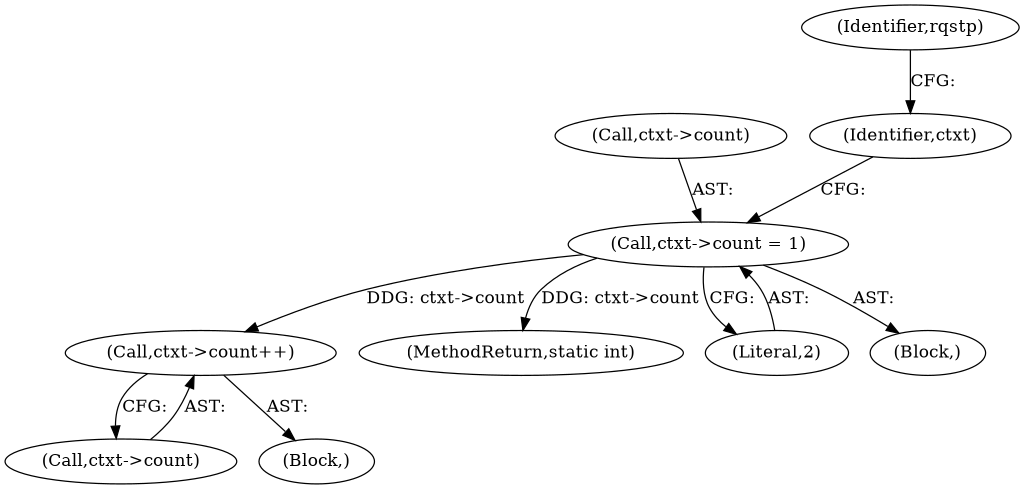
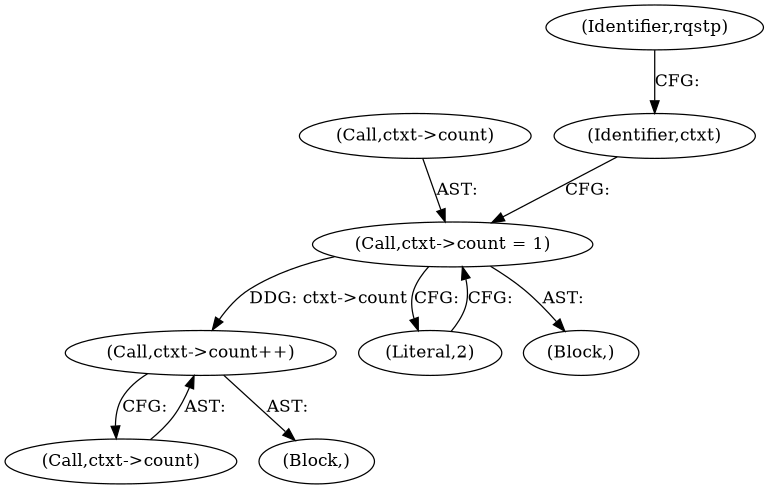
edge "(Literal,2)" -> "(Call,ctxt->count = 1)": label "AST: " -> "CFG: "
node "(MethodReturn,static int)": removed
